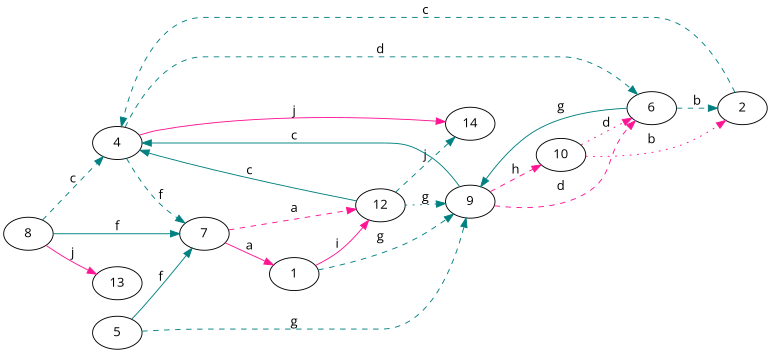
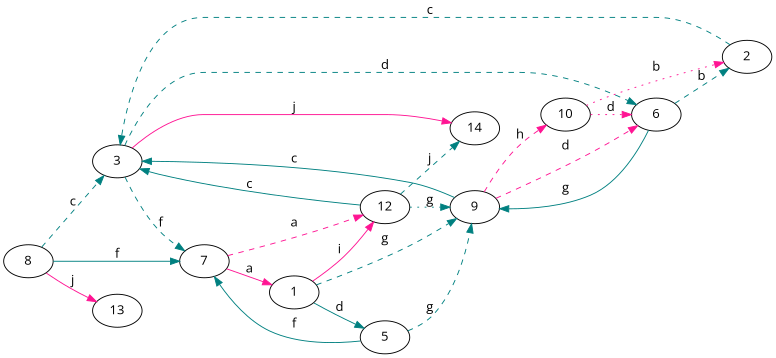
node "4": label "4" -> "3"
edge "1" -> "5": added, label "d"
